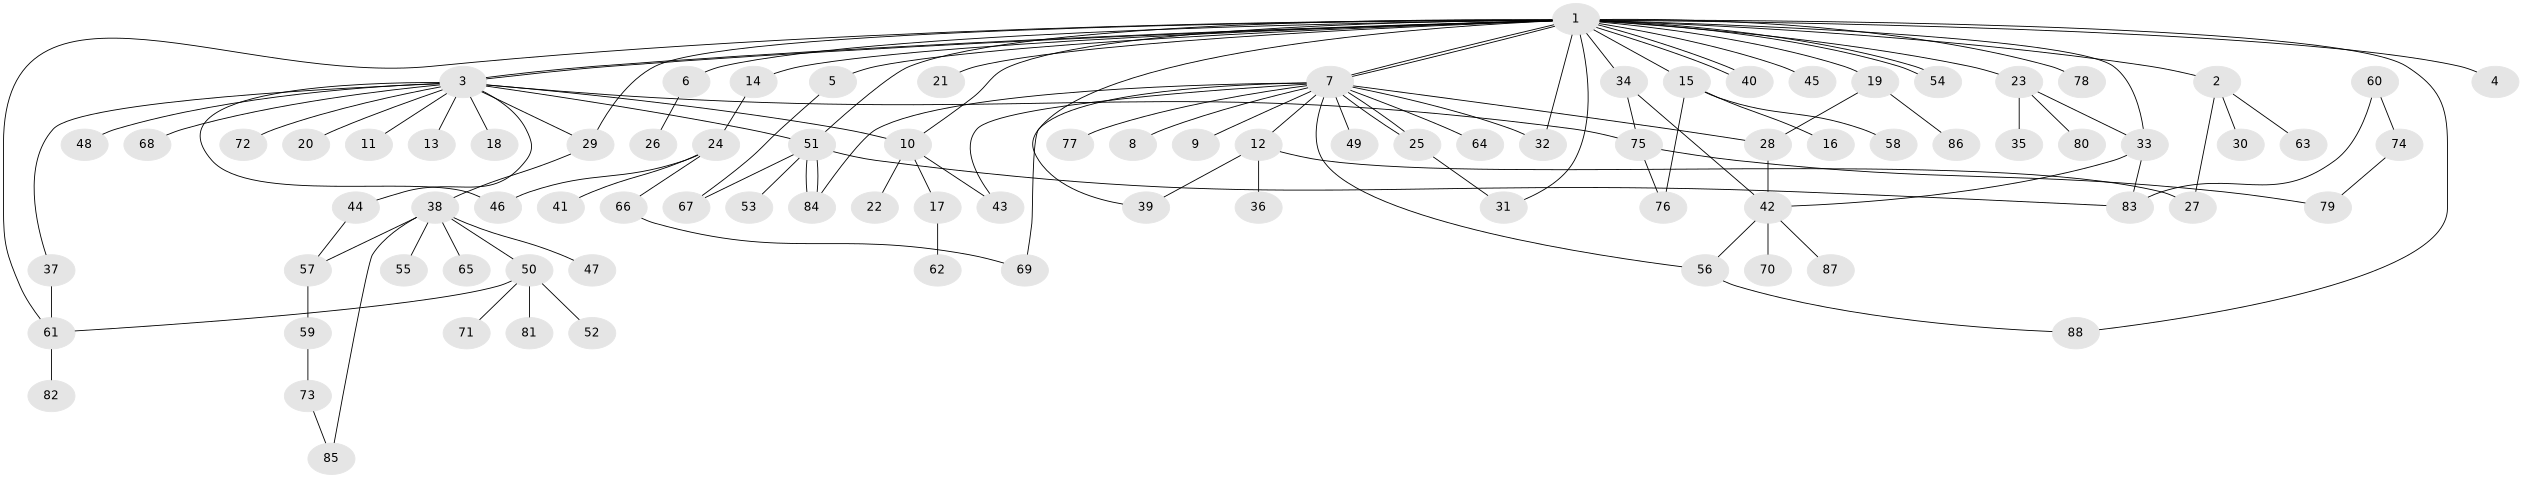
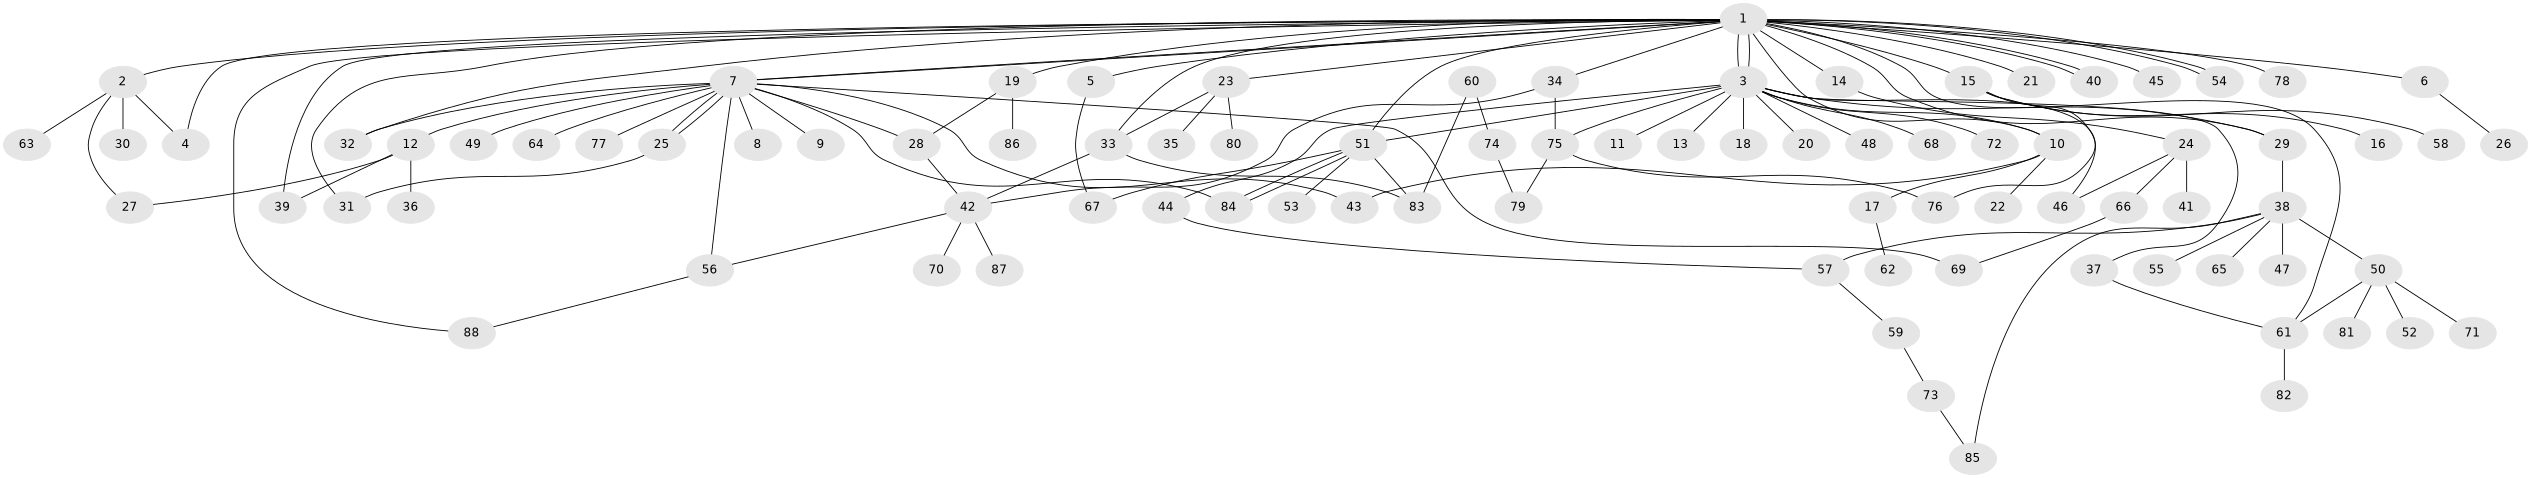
edge "2" -- "4": added
